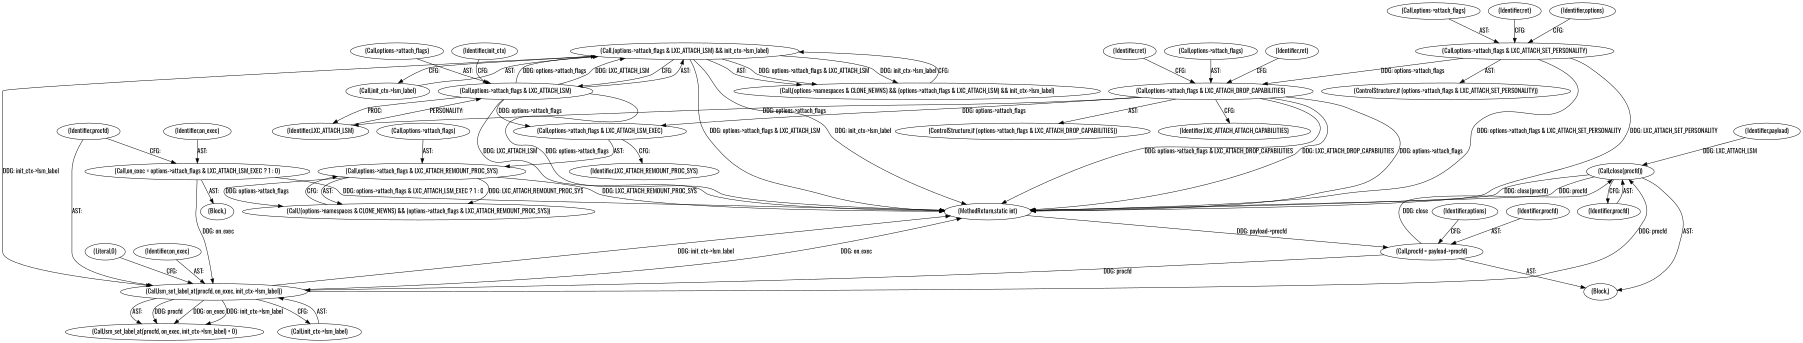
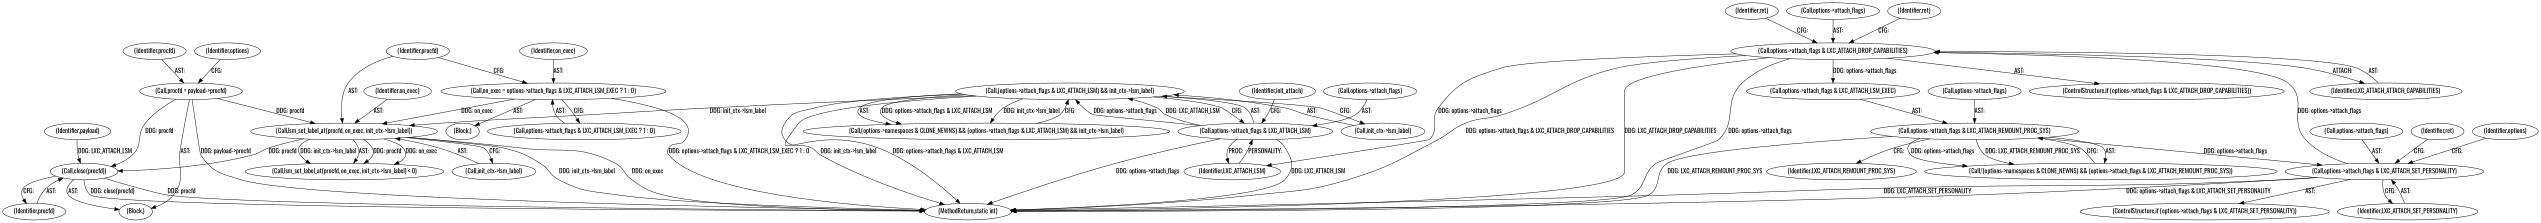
node "(Identifier,init_ctx)": label "(Identifier,init_ctx)" -> "(Identifier,init_attach)"
edge "(Identifier,LXC_ATTACH_ATTACH_CAPABILITIES)" -> "(Call,options->attach_flags & LXC_ATTACH_DROP_CAPABILITIES)": added, label "AST:"
edge "(Call,options->attach_flags & LXC_ATTACH_DROP_CAPABILITIES)" -> "(Identifier,LXC_ATTACH_ATTACH_CAPABILITIES)": label "CFG: " -> "ATTACH: "
edge "(Call,options->attach_flags & LXC_ATTACH_LSM)" -> "(Call,options->attach_flags & LXC_ATTACH_LSM_EXEC)": removed, label "DDG: options->attach_flags"
node "(Call,options->attach_flags & LXC_ATTACH_LSM_EXEC ? 1 : 0)": added
edge "(Call,options->attach_flags & LXC_ATTACH_LSM_EXEC)" -> "(Identifier,LXC_ATTACH_REMOUNT_PROC_SYS)": now "(Call,options->attach_flags & LXC_ATTACH_REMOUNT_PROC_SYS)" -> "(Identifier,LXC_ATTACH_REMOUNT_PROC_SYS)"
edge "(Call,options->attach_flags & LXC_ATTACH_REMOUNT_PROC_SYS)" -> "(Call,options->attach_flags & LXC_ATTACH_SET_PERSONALITY)": added, label "DDG: options->attach_flags"
edge "(Call,procfd = payload->procfd)" -> "(Call,close(procfd))": label "DDG: close" -> "DDG: procfd"
node "(Identifier,LXC_ATTACH_SET_PERSONALITY)": added
edge "(MethodReturn,static int)" -> "(Call,procfd = payload->procfd)": reversed
node "(Literal,0)": removed
